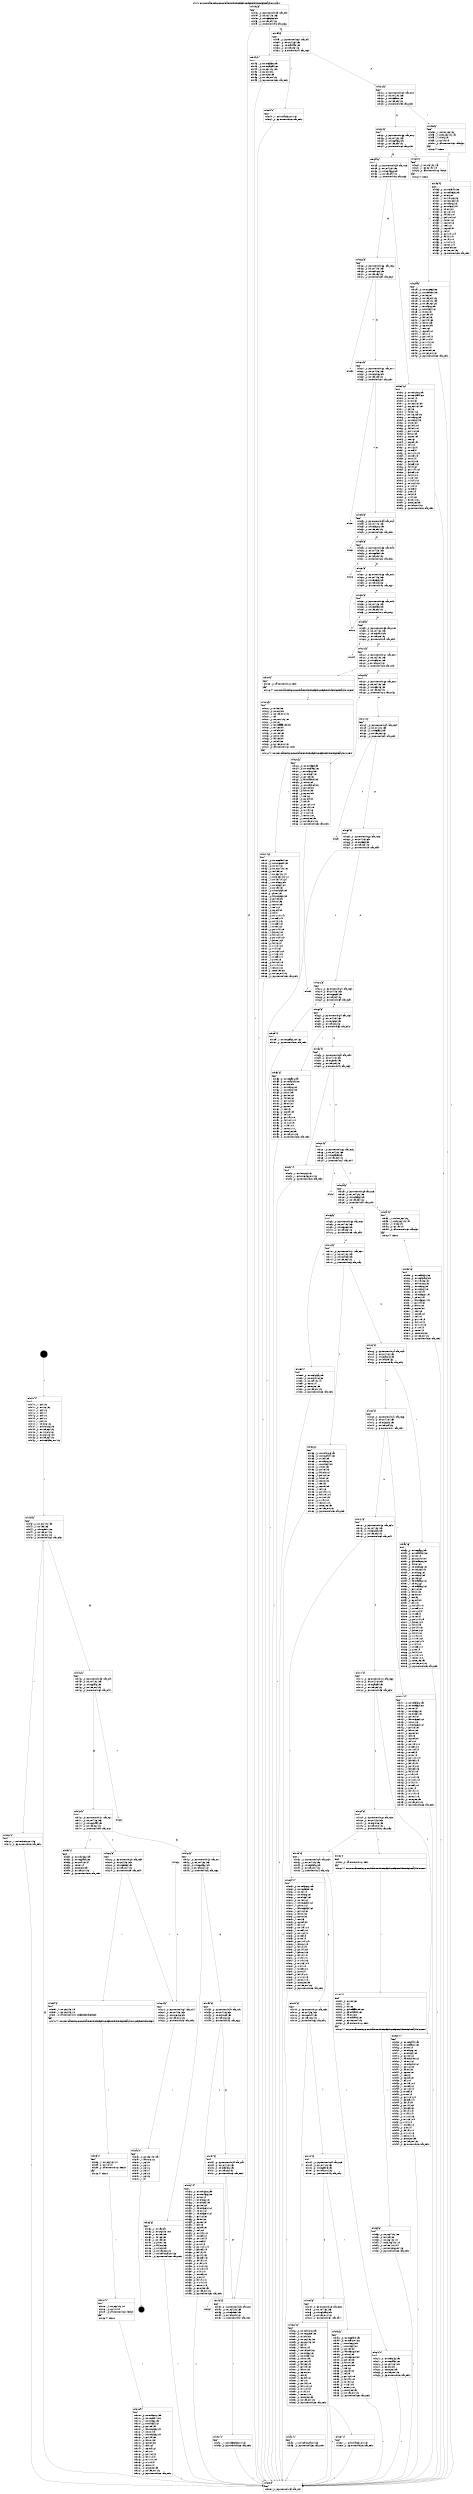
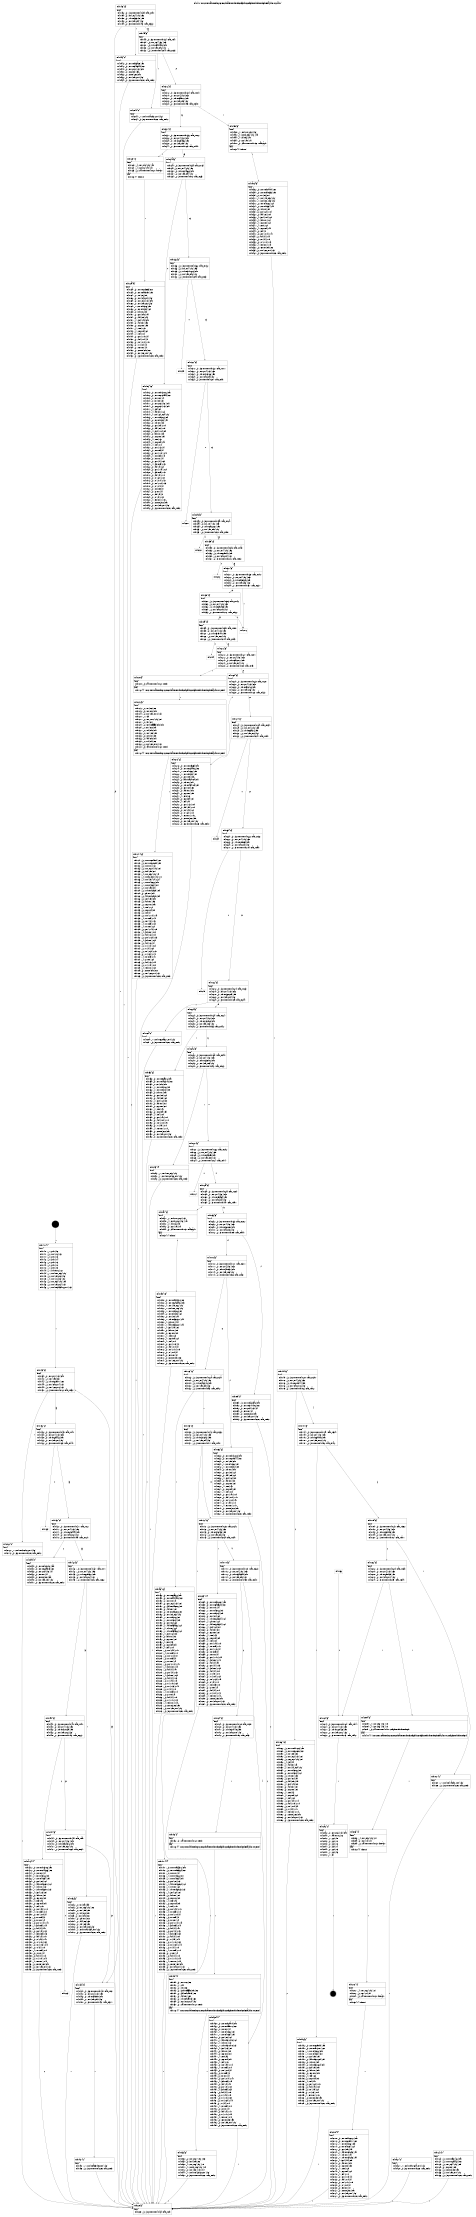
edge "0x40146c [22]" -> "0x401806 [25]": now "0x4017ed [25]" -> "0x401806 [25]"
node "0x4017a2 [25]": removed
